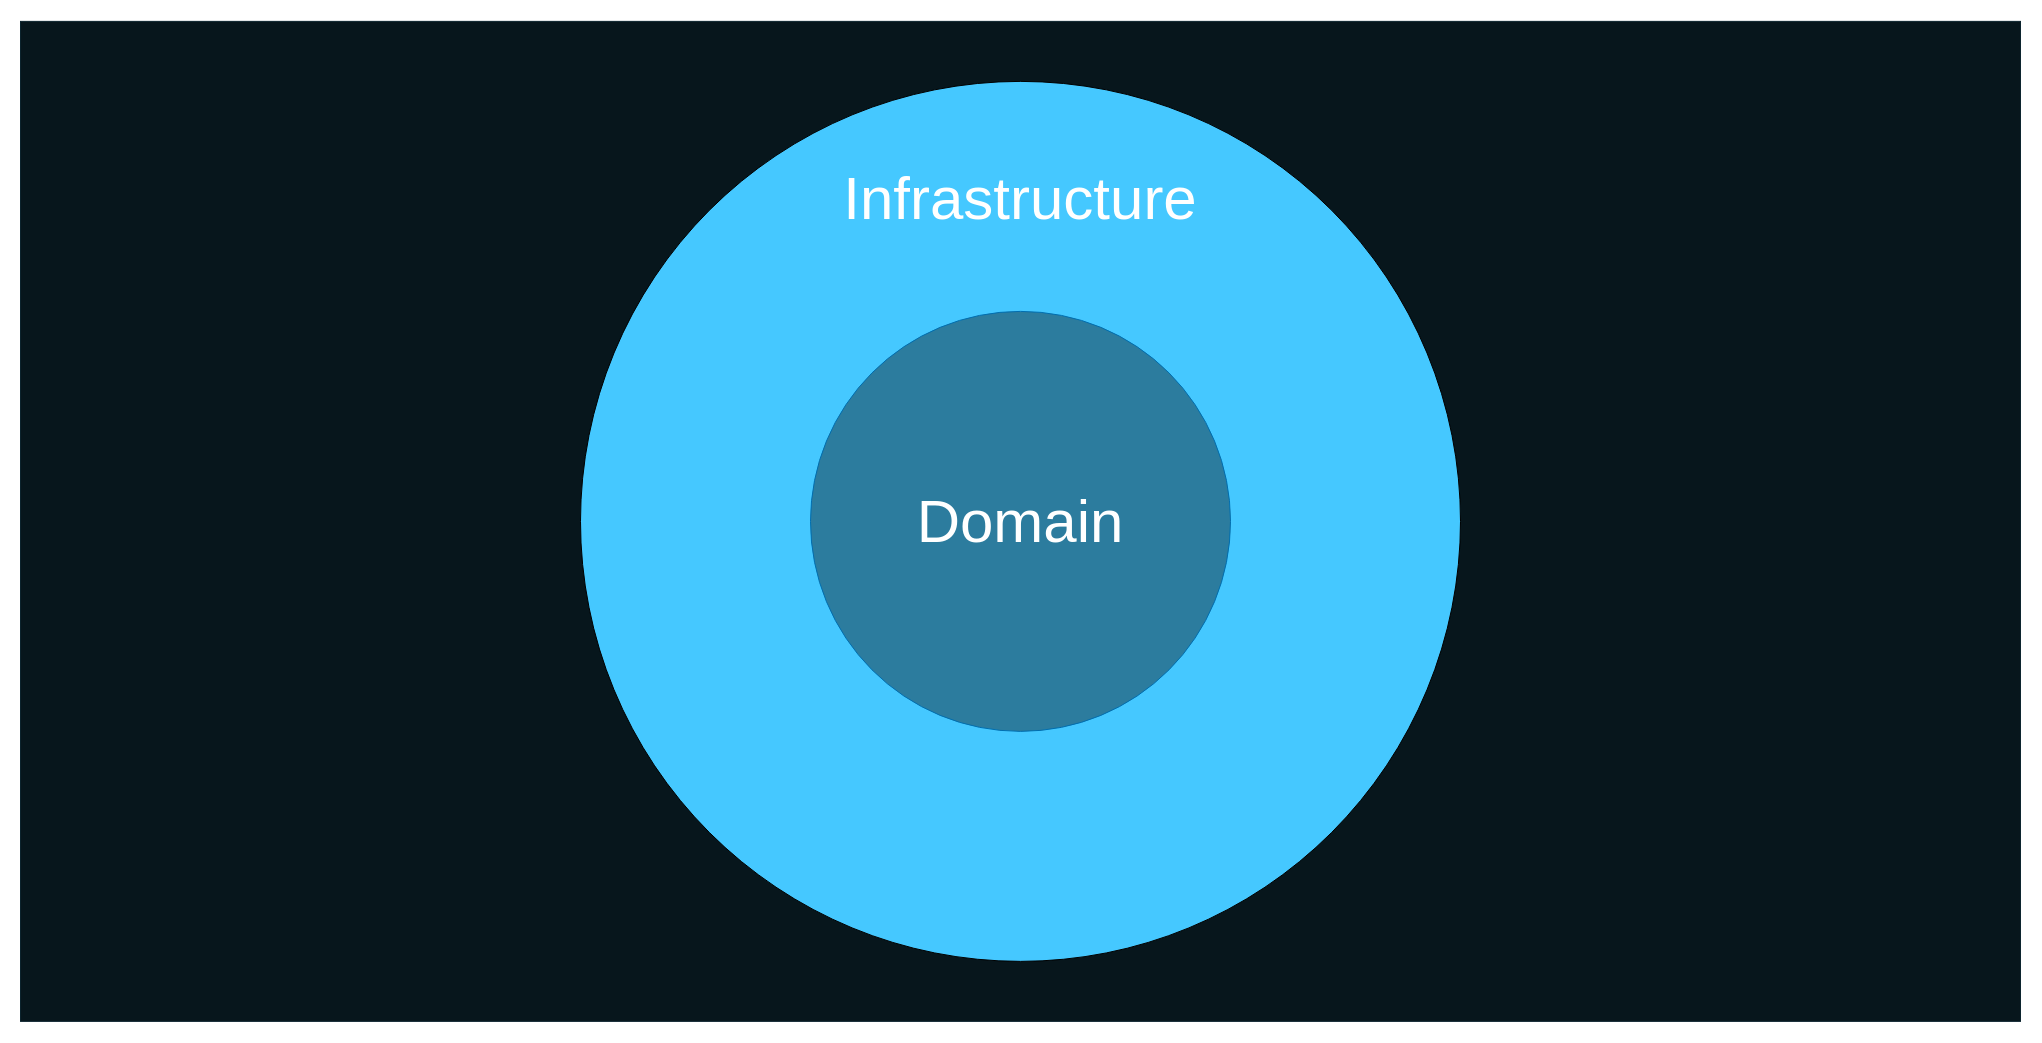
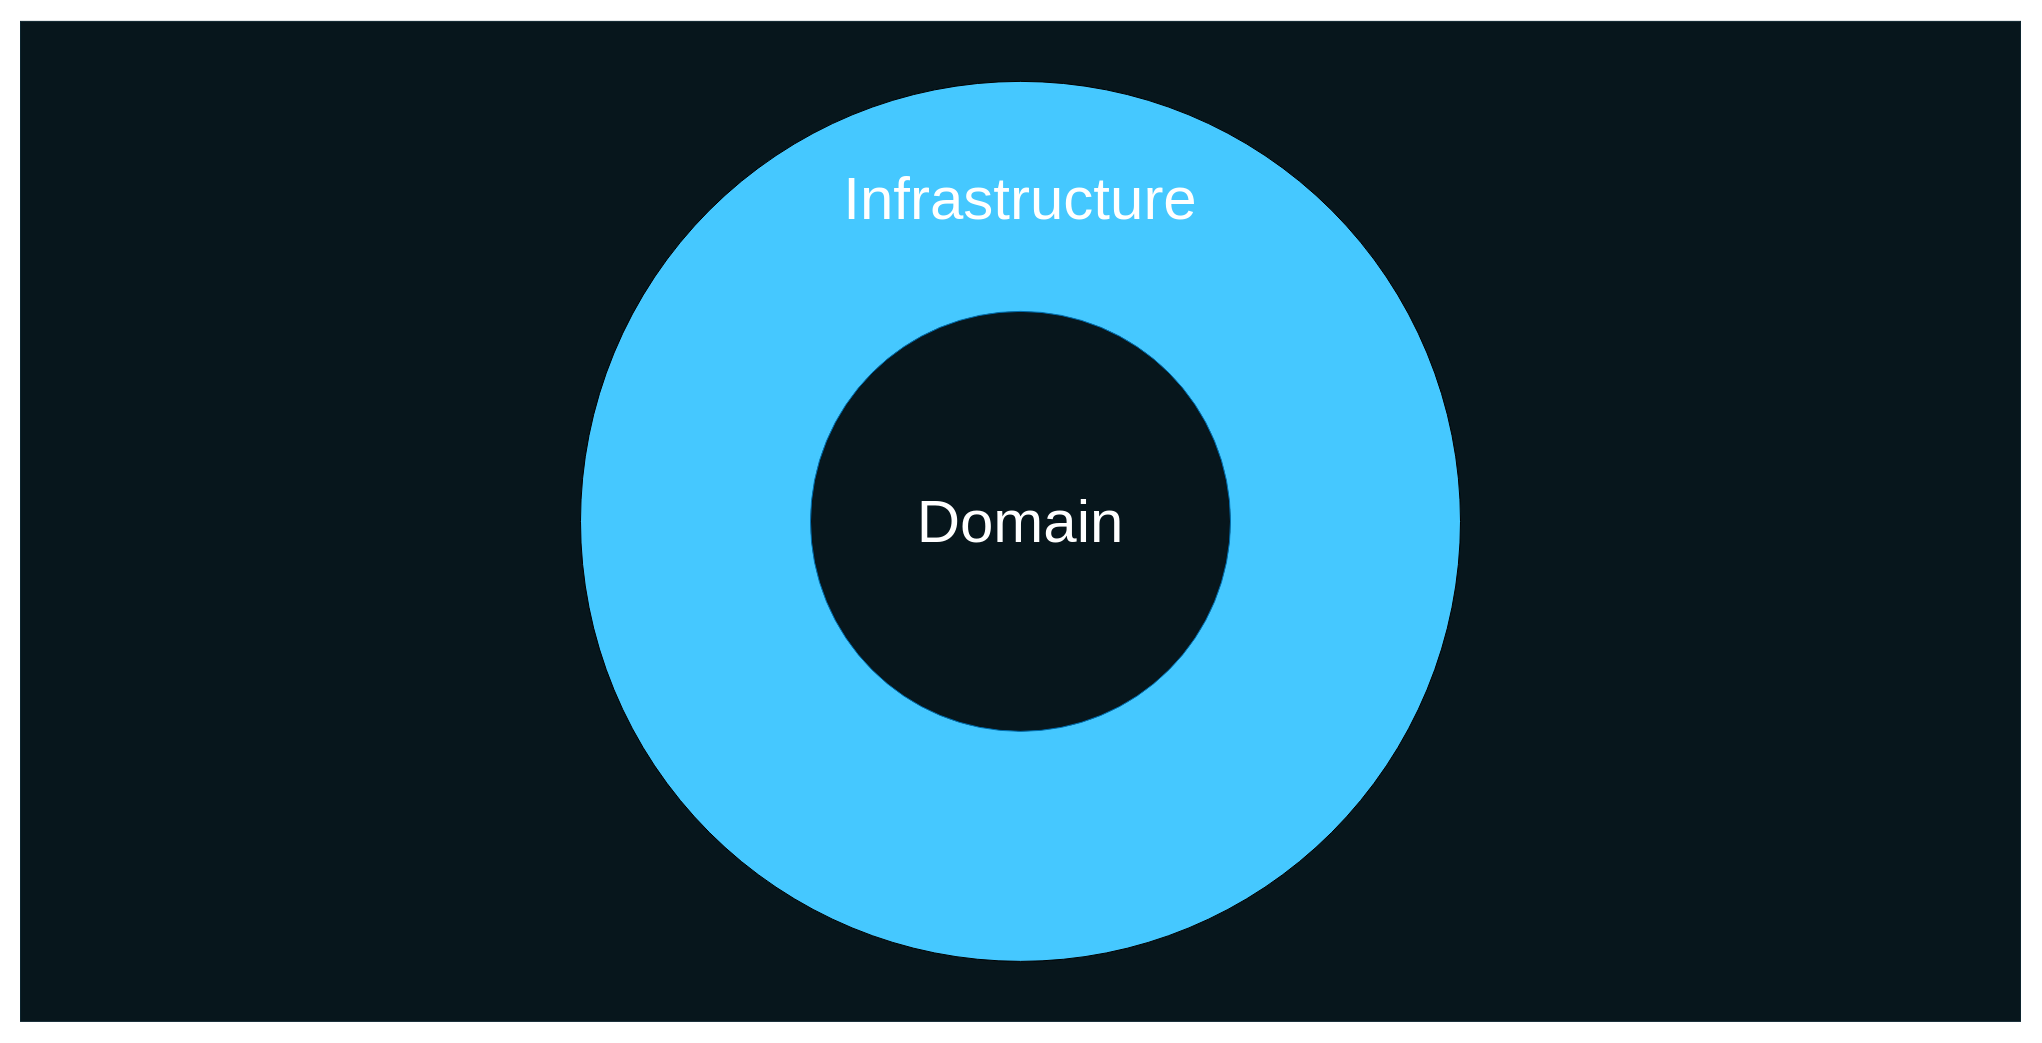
node "Domain": fillcolor #2c7c9e -> #07161c
